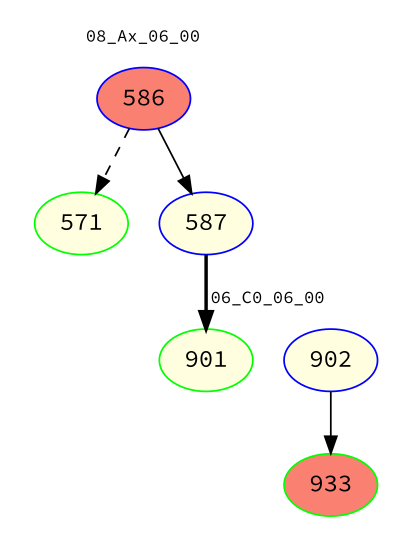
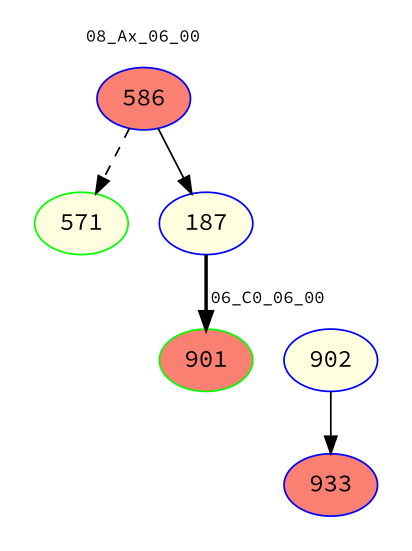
node "587": label "587" -> "187"
node "901": fillcolor lightyellow -> salmon
node "933": color green -> blue
